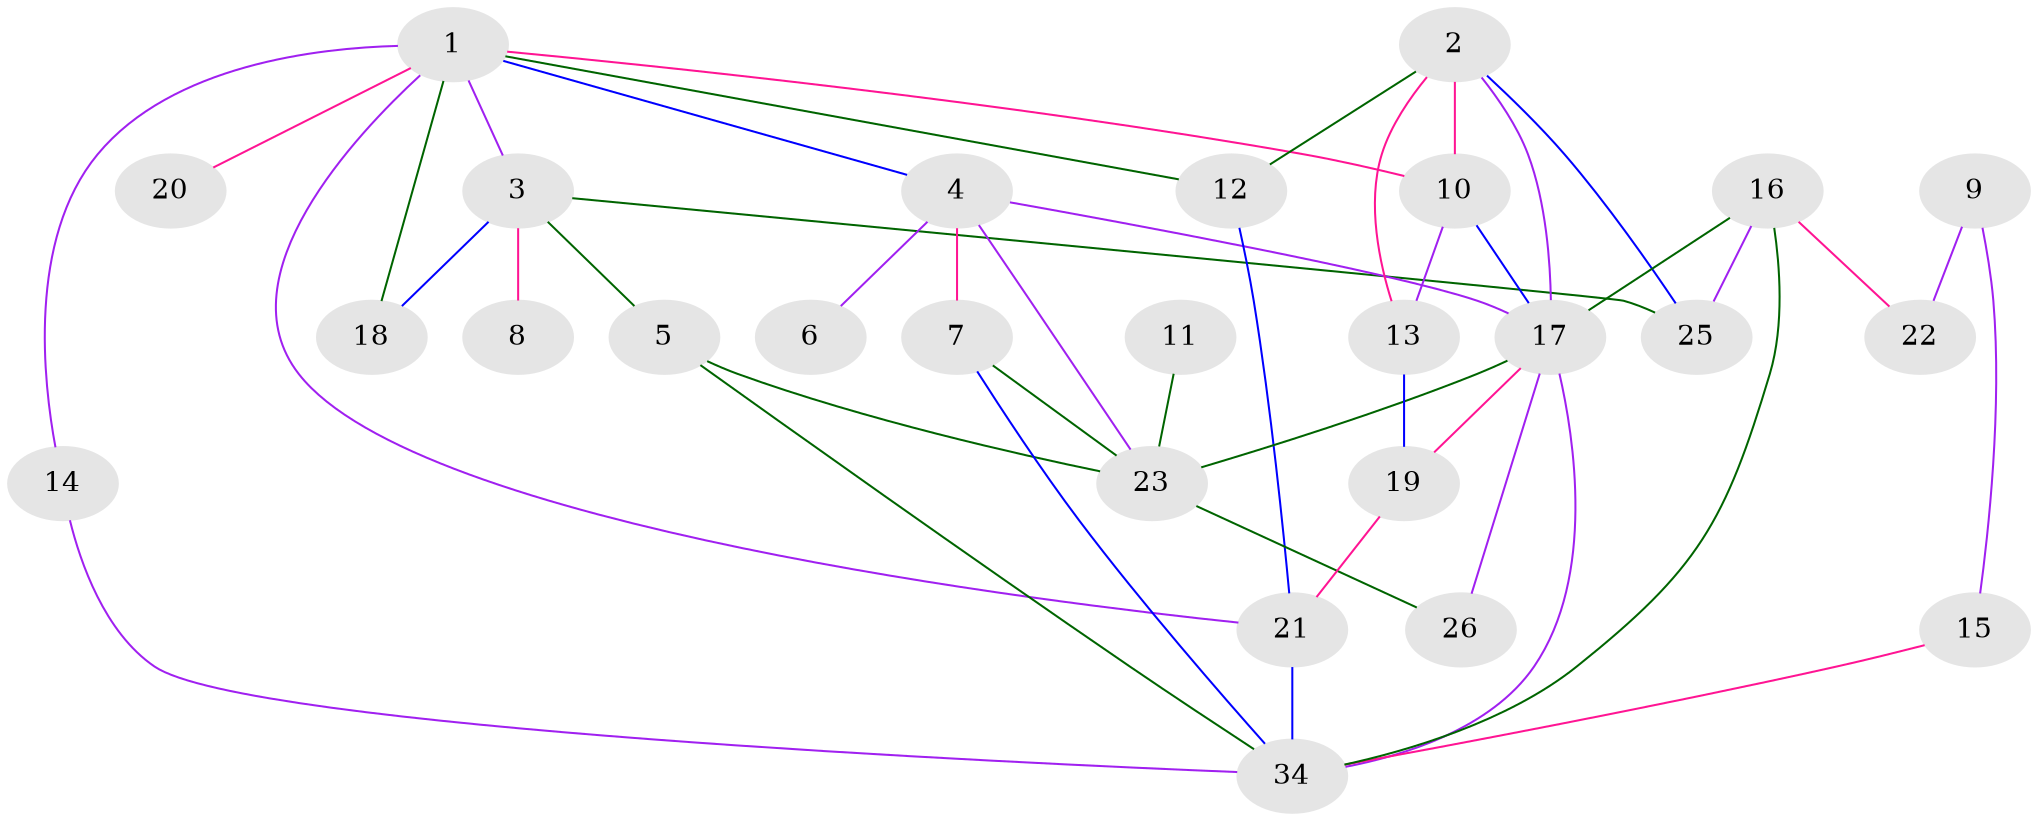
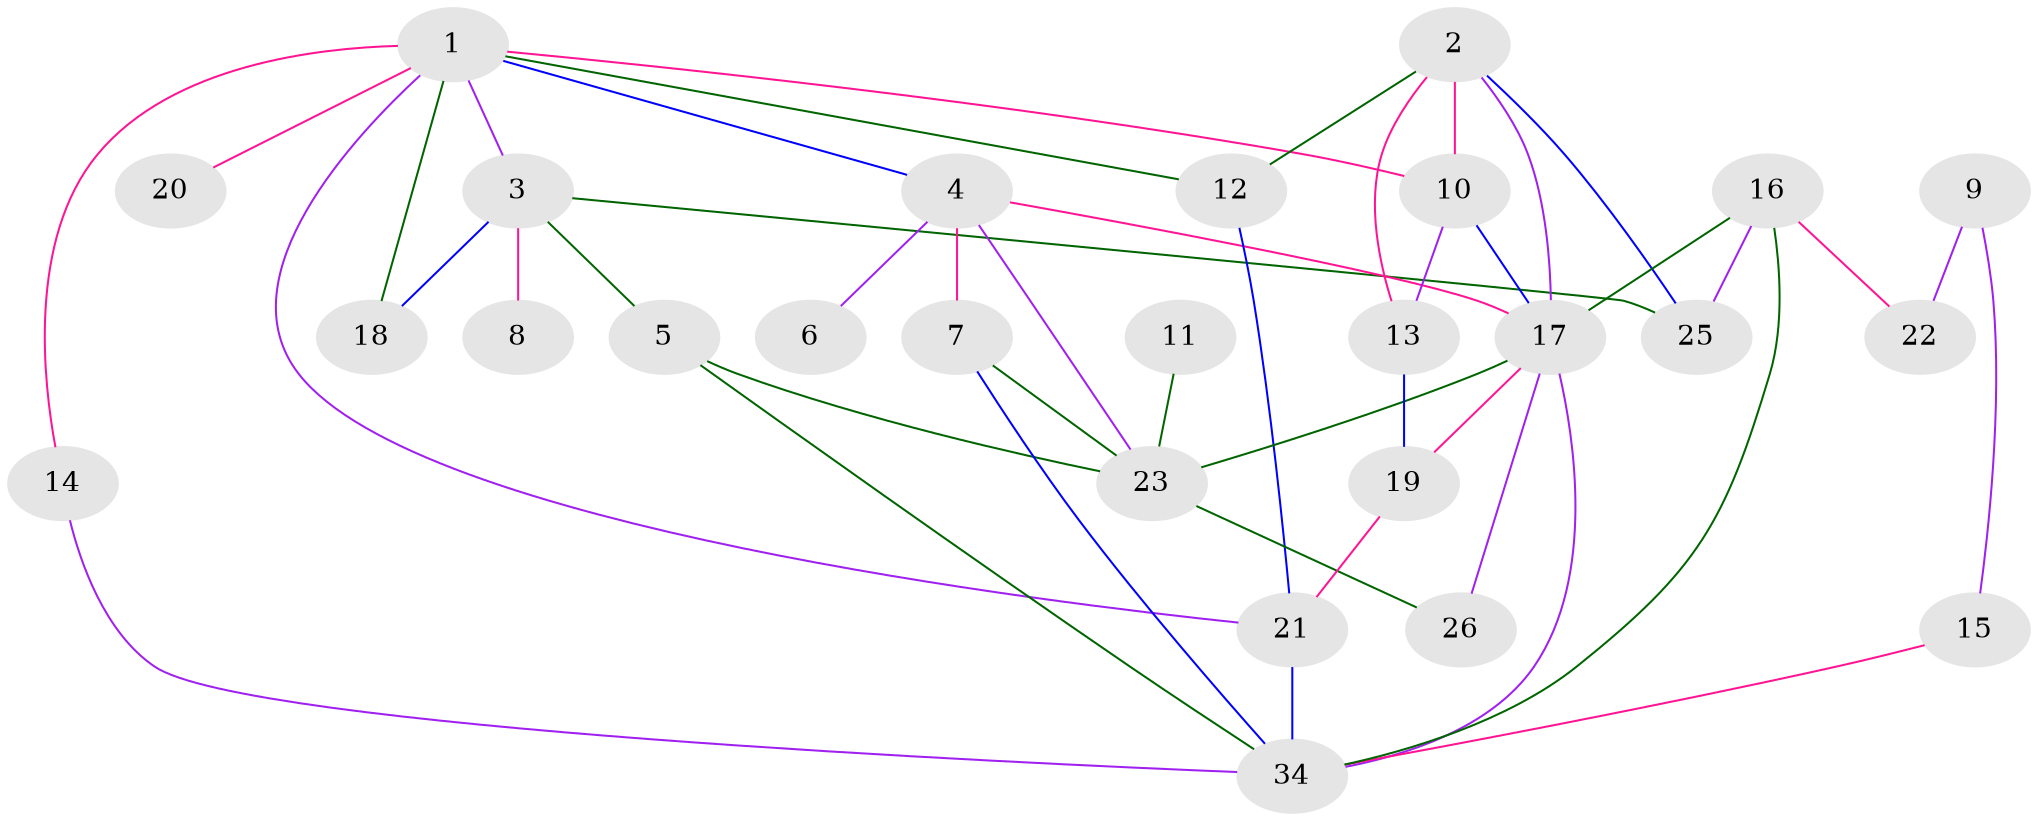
edge "1" -- "14": color purple -> deeppink
edge "4" -- "17": color purple -> deeppink
